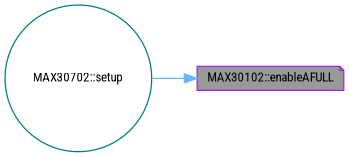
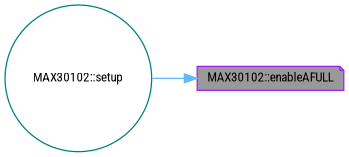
node "MAX30702::setup": label "MAX30702::setup" -> "MAX30102::setup"
